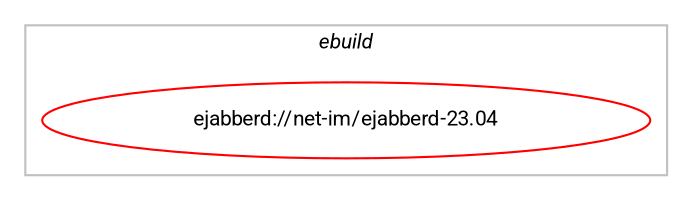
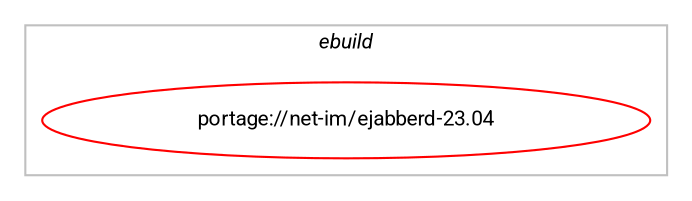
node "ejabberd://net-im/ejabberd-23.04": label "ejabberd://net-im/ejabberd-23.04" -> "portage://net-im/ejabberd-23.04"
